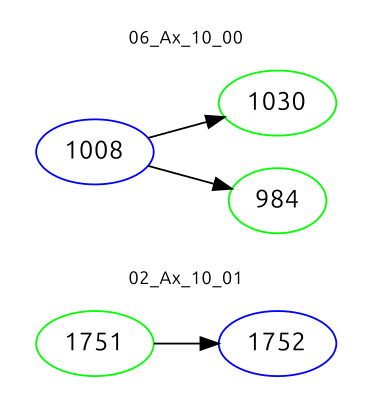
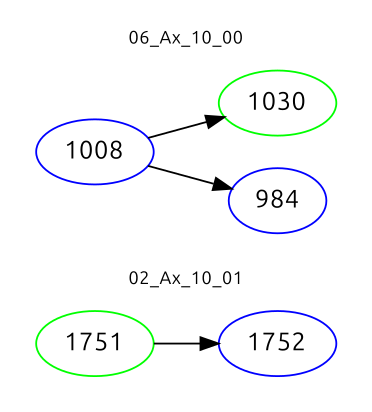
node "984": color green -> blue
